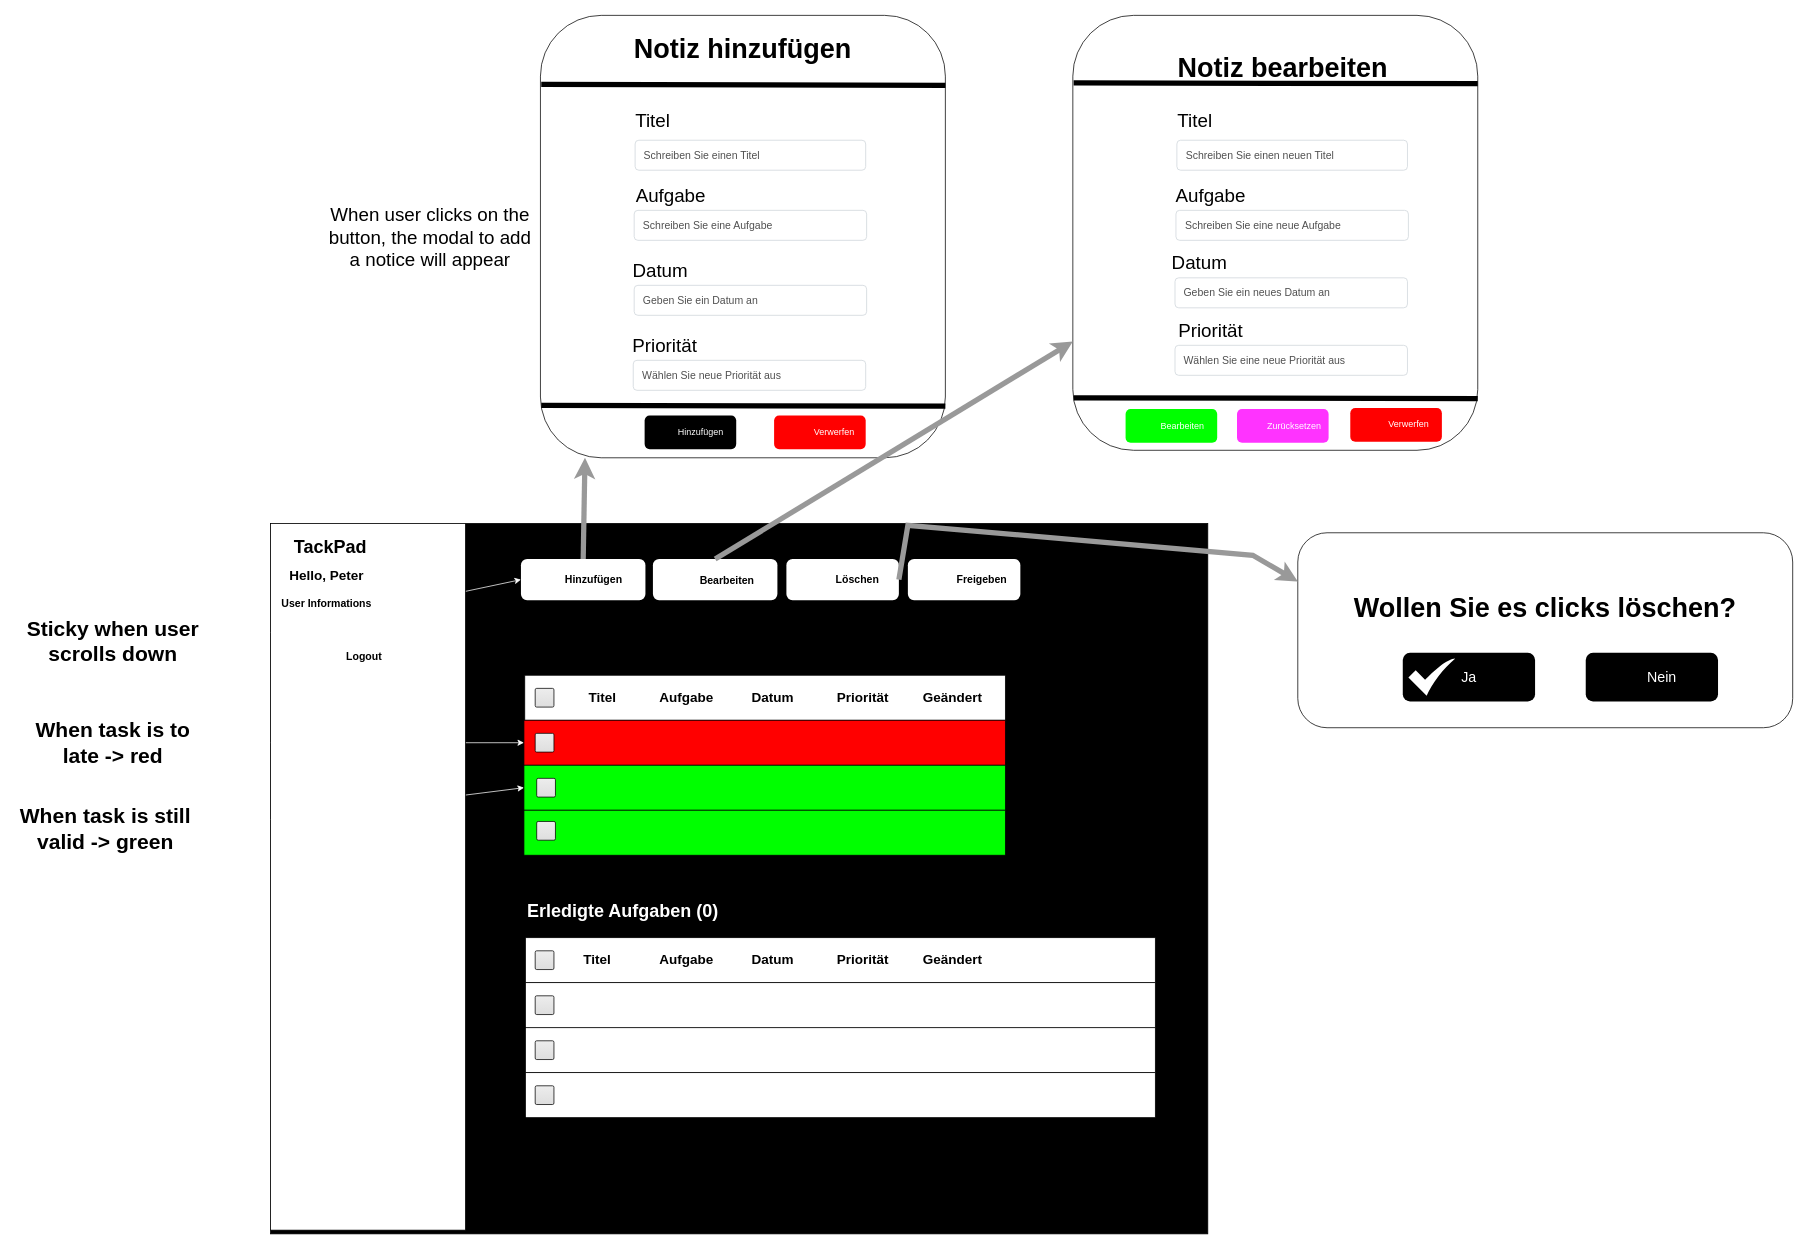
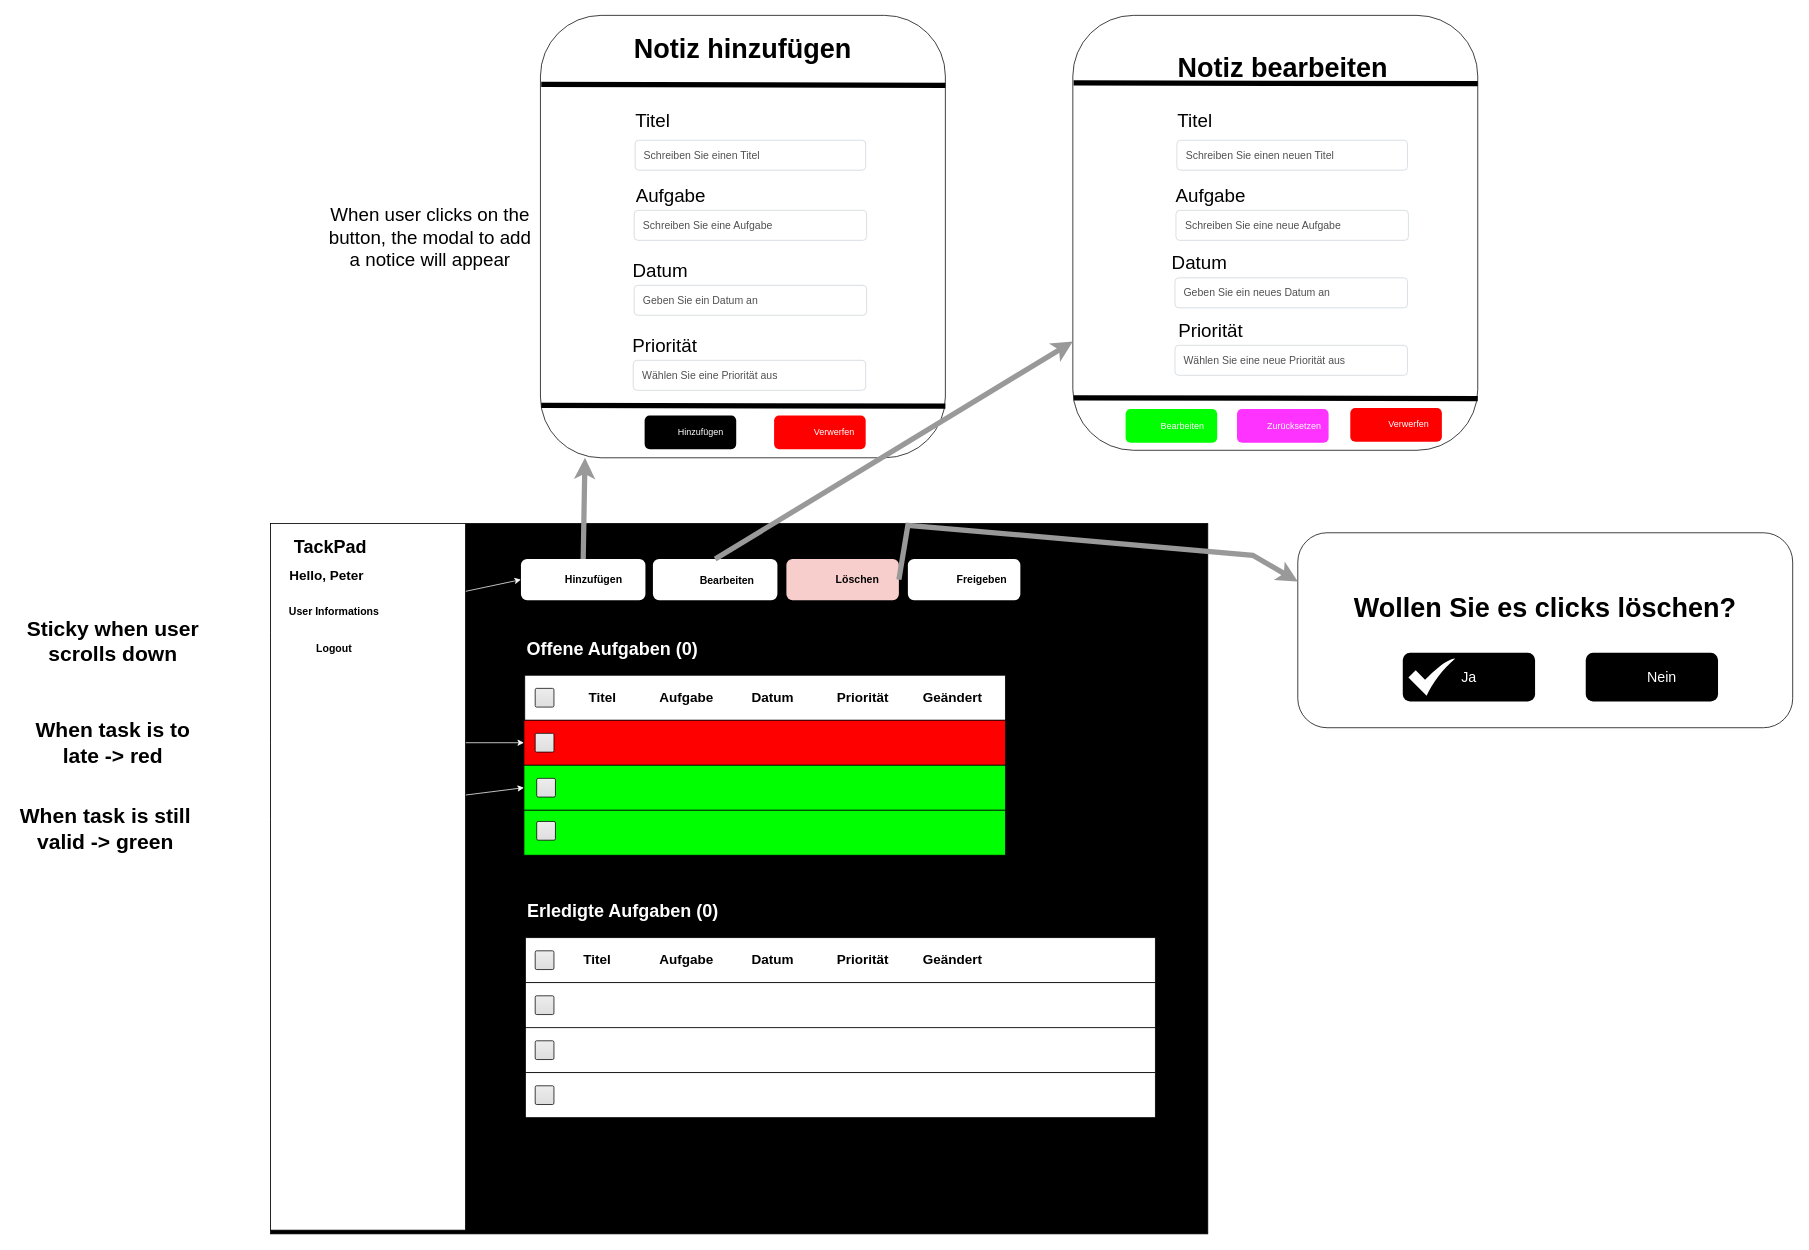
node "Wählen Sie neue Priorität aus": label "Wählen Sie neue Priorität aus" -> "Wählen Sie eine Priorität aus"
node "Löschen": fillcolor #ffffff -> #f8cecc
node "User Informations": moved (327, 604) -> (334, 612)
node "Offene Aufgaben (0)": added
node "Logout": moved (364, 657) -> (334, 649)
